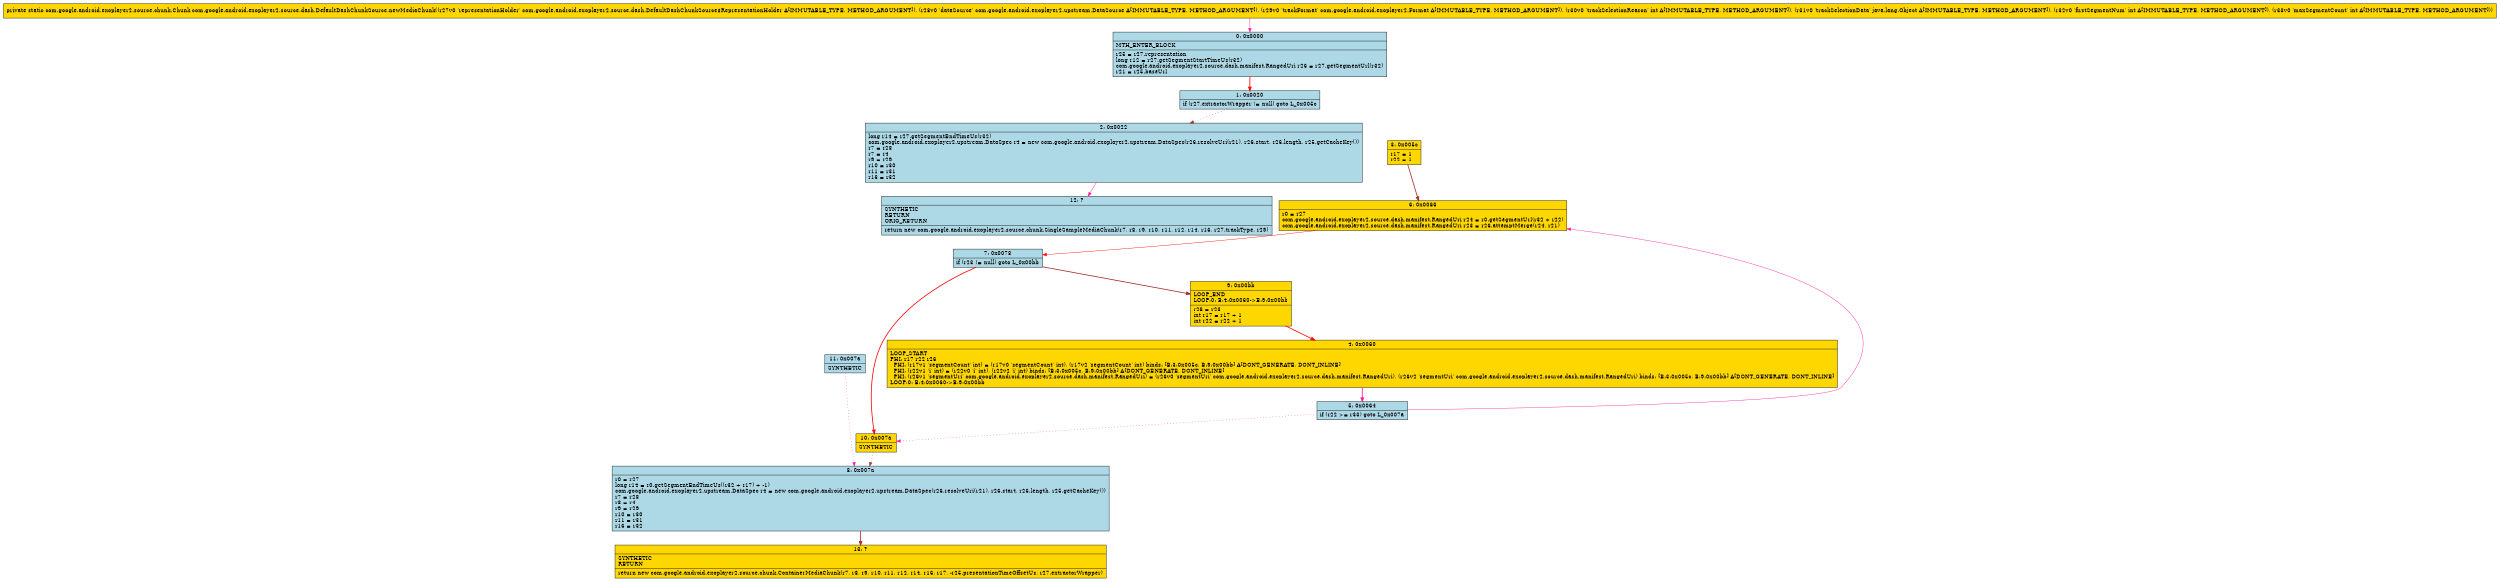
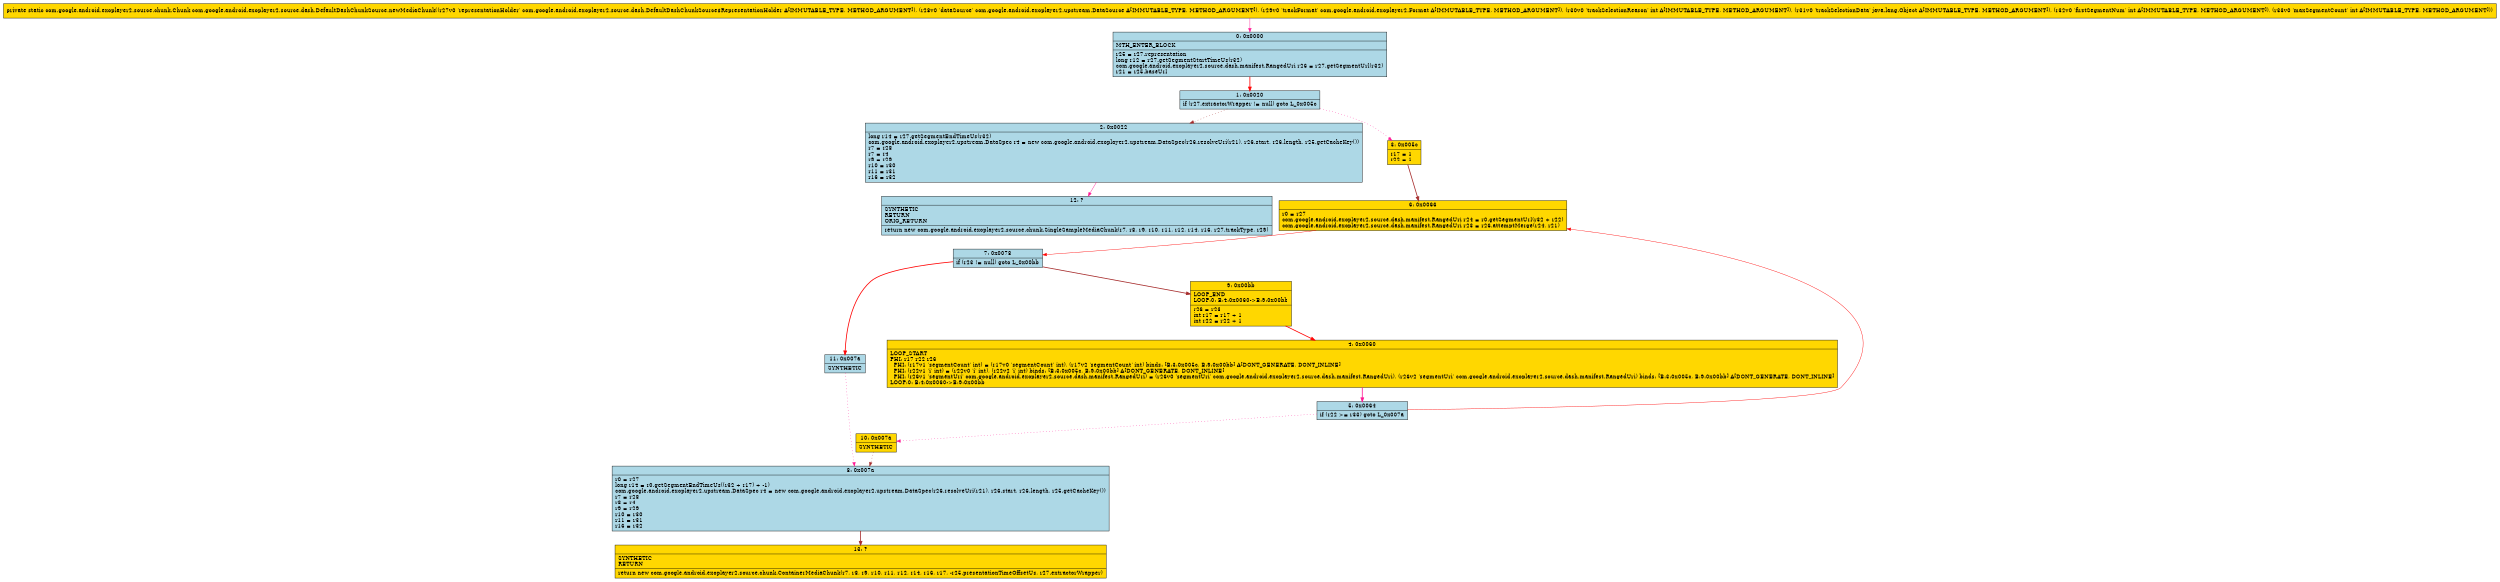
edge "1: 0x0020" -> "3: 0x005c": added
edge "7: 0x0078" -> "10: 0x007a": now "7: 0x0078" -> "11: 0x007a"
edge "5: 0x0064" -> "6: 0x0066": color deeppink -> red
